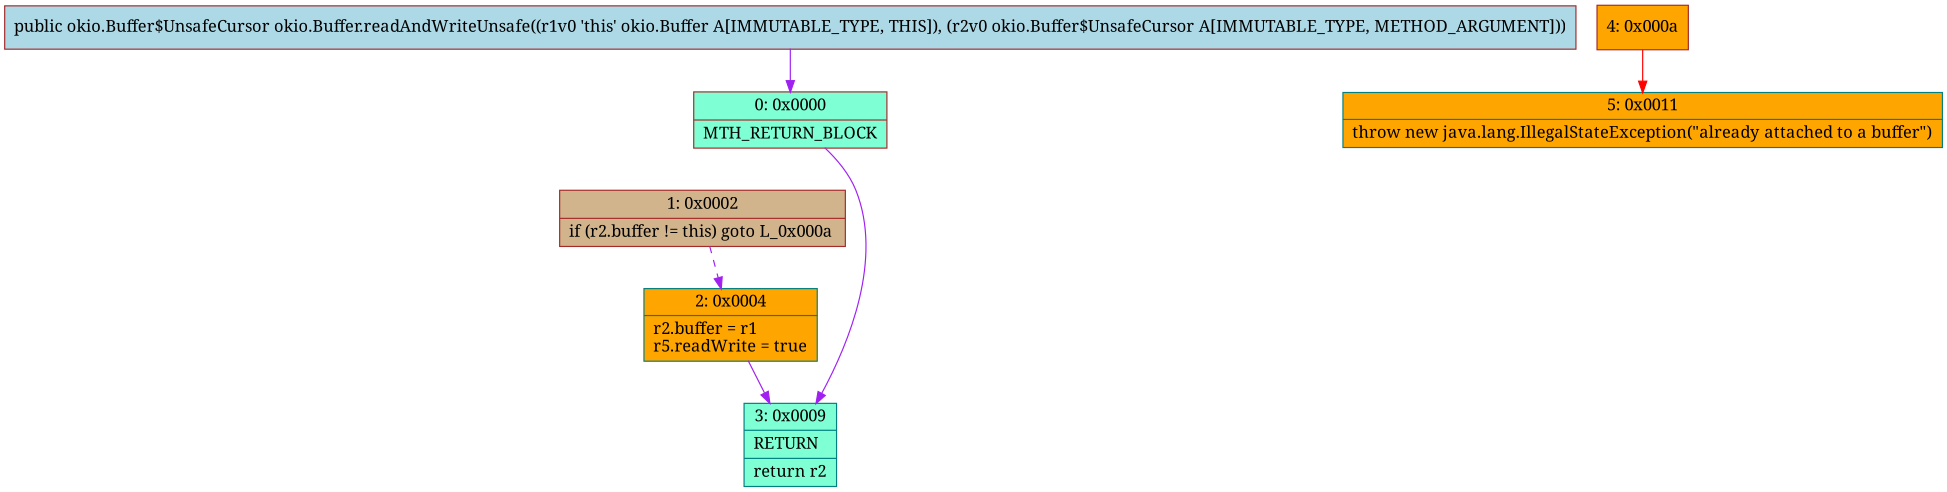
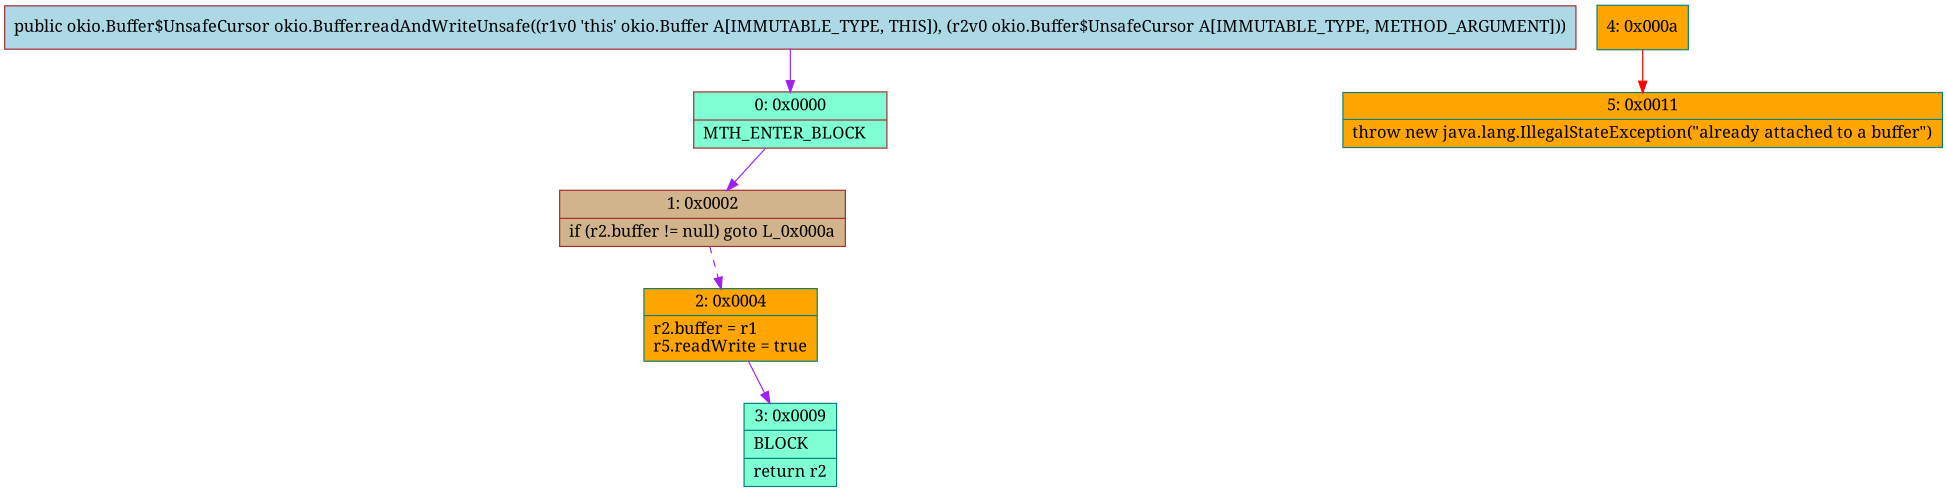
node "4: 0x000a": color brown -> teal
node "0: 0x0000": text "MTH_RETURN_BLOCK" -> "MTH_ENTER_BLOCK"
node "1: 0x0002": text "if (r2.buffer != this) goto L_0x000a" -> "if (r2.buffer != null) goto L_0x000a"
edge "0: 0x0000" -> "3: 0x0009": now "0: 0x0000" -> "1: 0x0002"
node "3: 0x0009": text "RETURN" -> "BLOCK"
